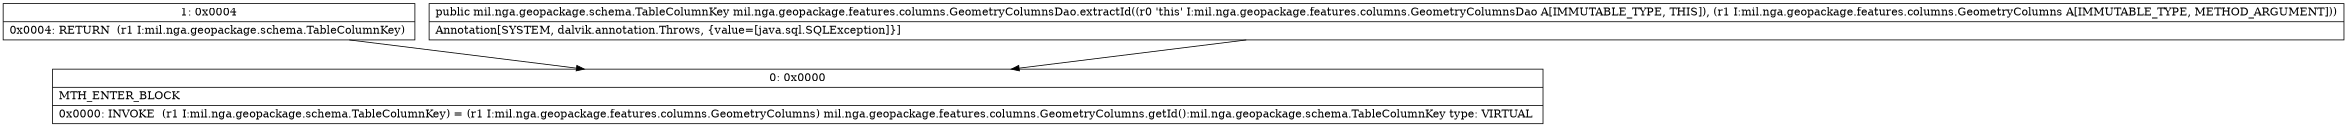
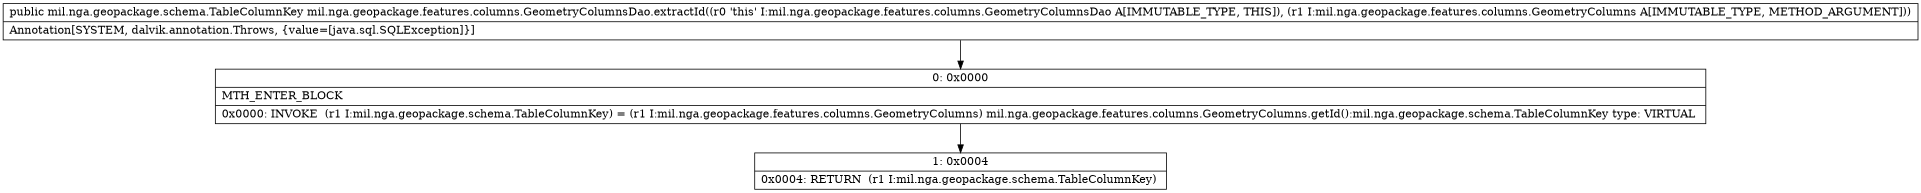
edge "1: 0x0004" -> "0: 0x0000": reversed
